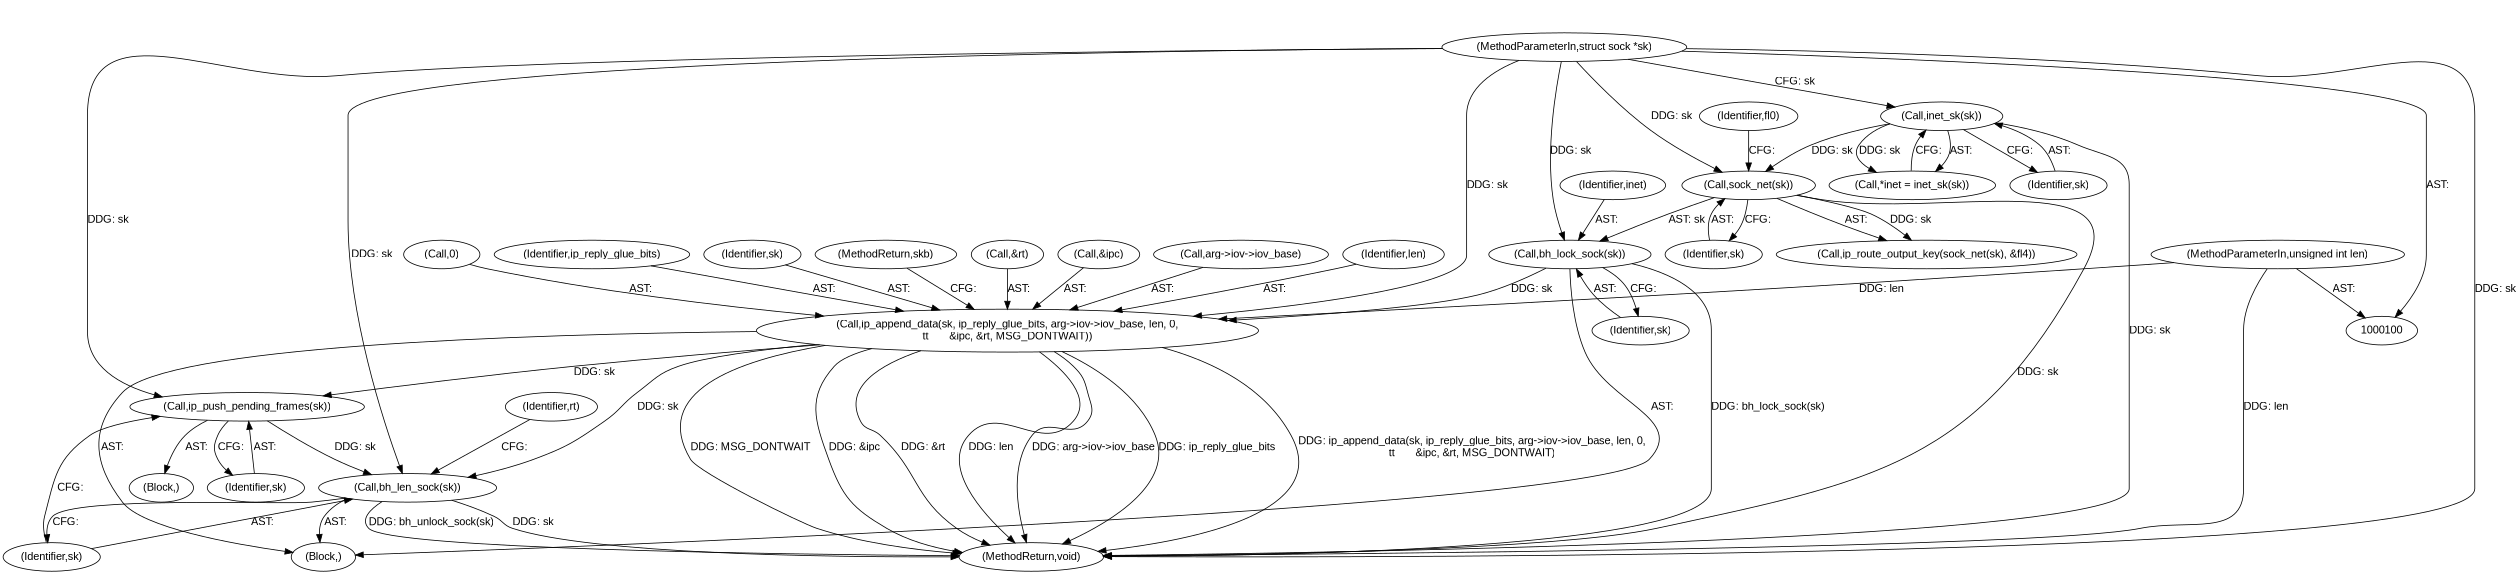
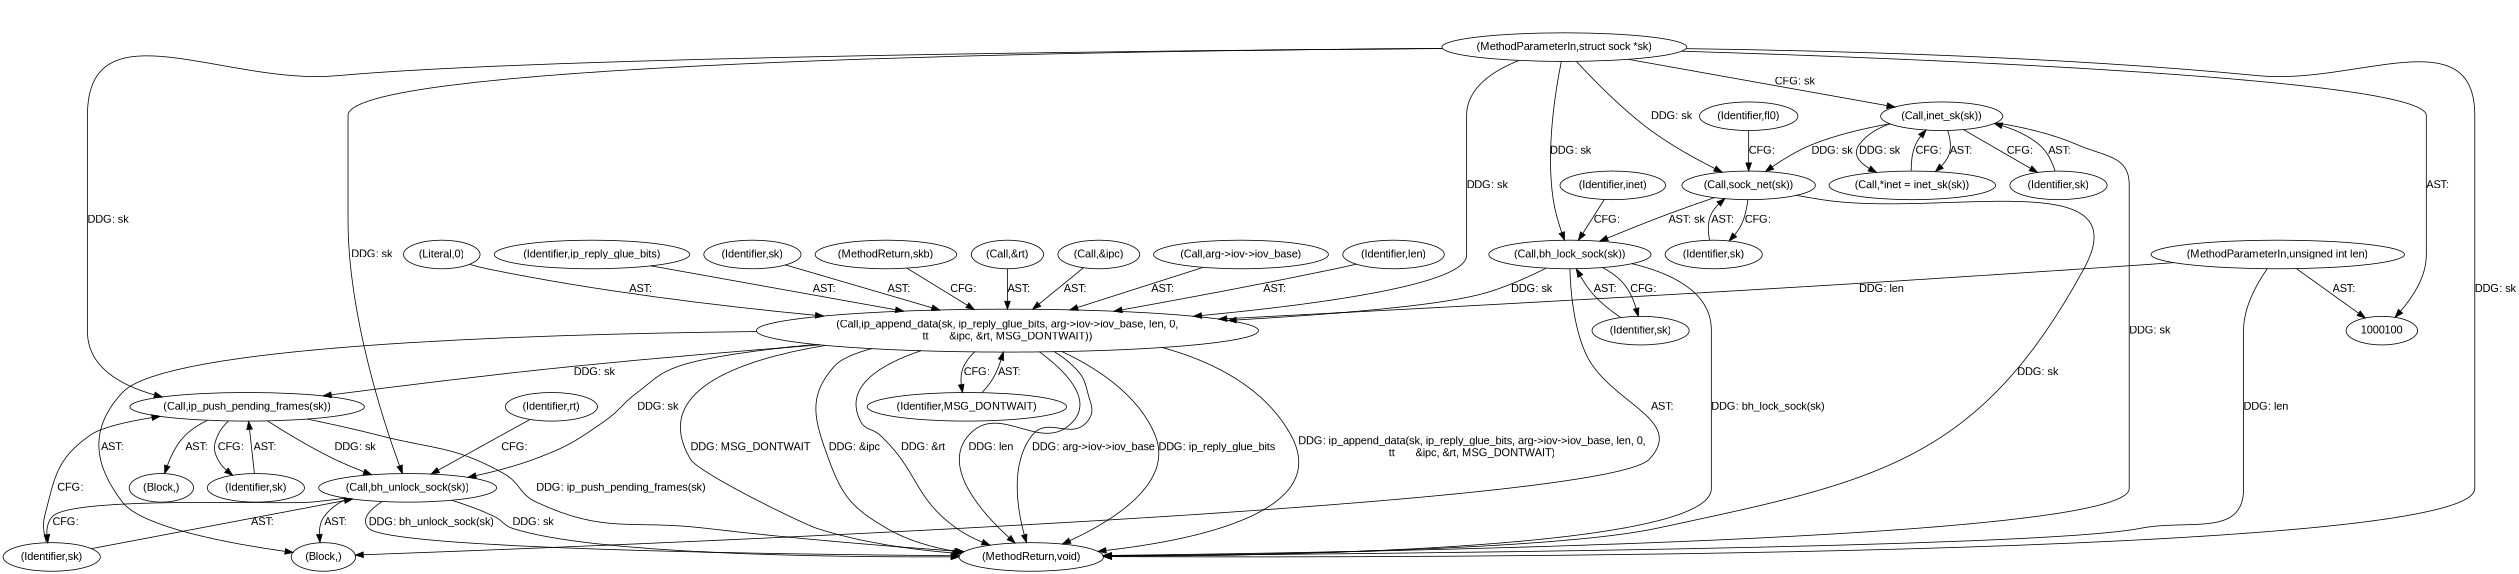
edge "(Identifier,inet)" -> "(Call,bh_lock_sock(sk))": label "AST: " -> "CFG: "
node "(Call,0)": label "(Call,0)" -> "(Literal,0)"
node "(Call,ip_route_output_key(sock_net(sk), &fl4))": removed
node "(Identifier,MSG_DONTWAIT)": added
node "(Call,bh_len_sock(sk))": label "(Call,bh_len_sock(sk))" -> "(Call,bh_unlock_sock(sk))"
edge "(Call,ip_push_pending_frames(sk))" -> "(MethodReturn,void)": added, label "DDG: ip_push_pending_frames(sk)"
